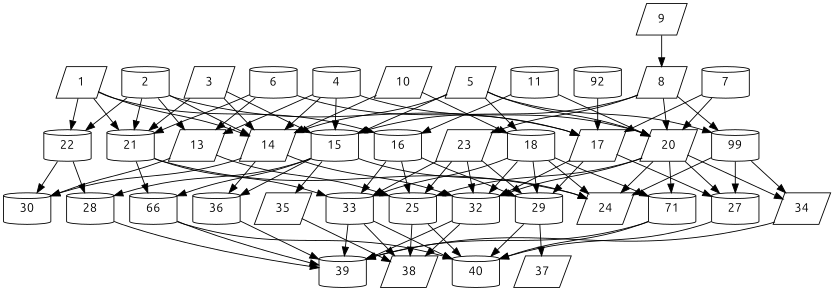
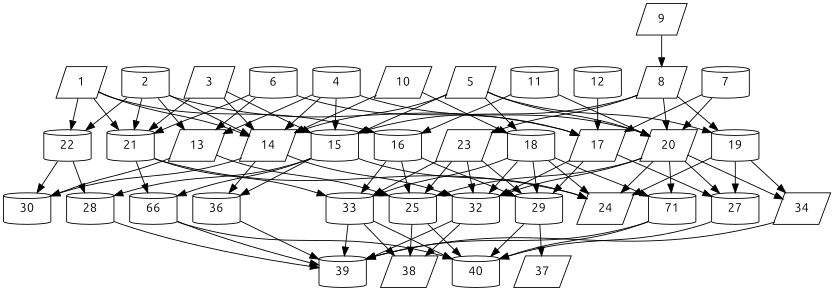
node "92": label "92" -> "12"
node "99": label "99" -> "19"
node "35": removed
